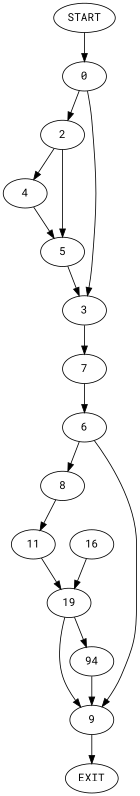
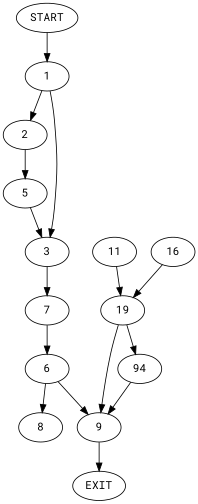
node "0": label "0" -> "1"
node "4": removed
edge "8" -> "11": removed
